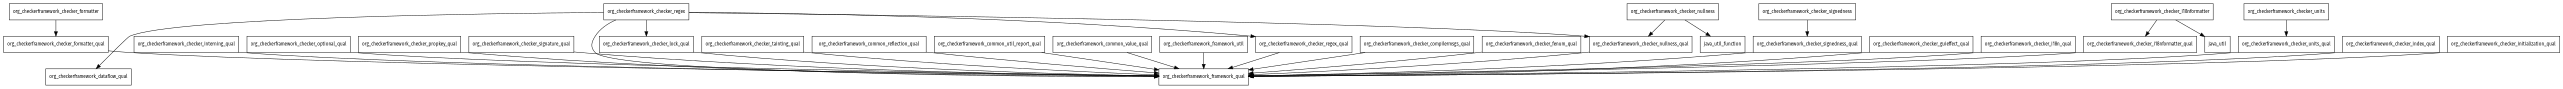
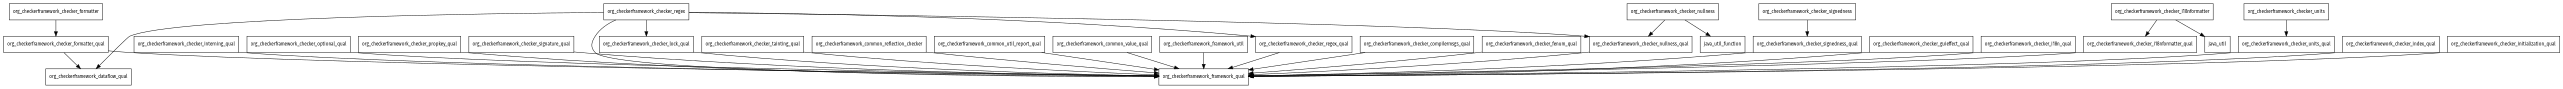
node "org_checkerframework_common_reflection_qual": label "org_checkerframework_common_reflection_qual" -> "org_checkerframework_common_reflection_checker"
edge "org_checkerframework_checker_formatter_qual" -> "org_checkerframework_dataflow_qual": added
